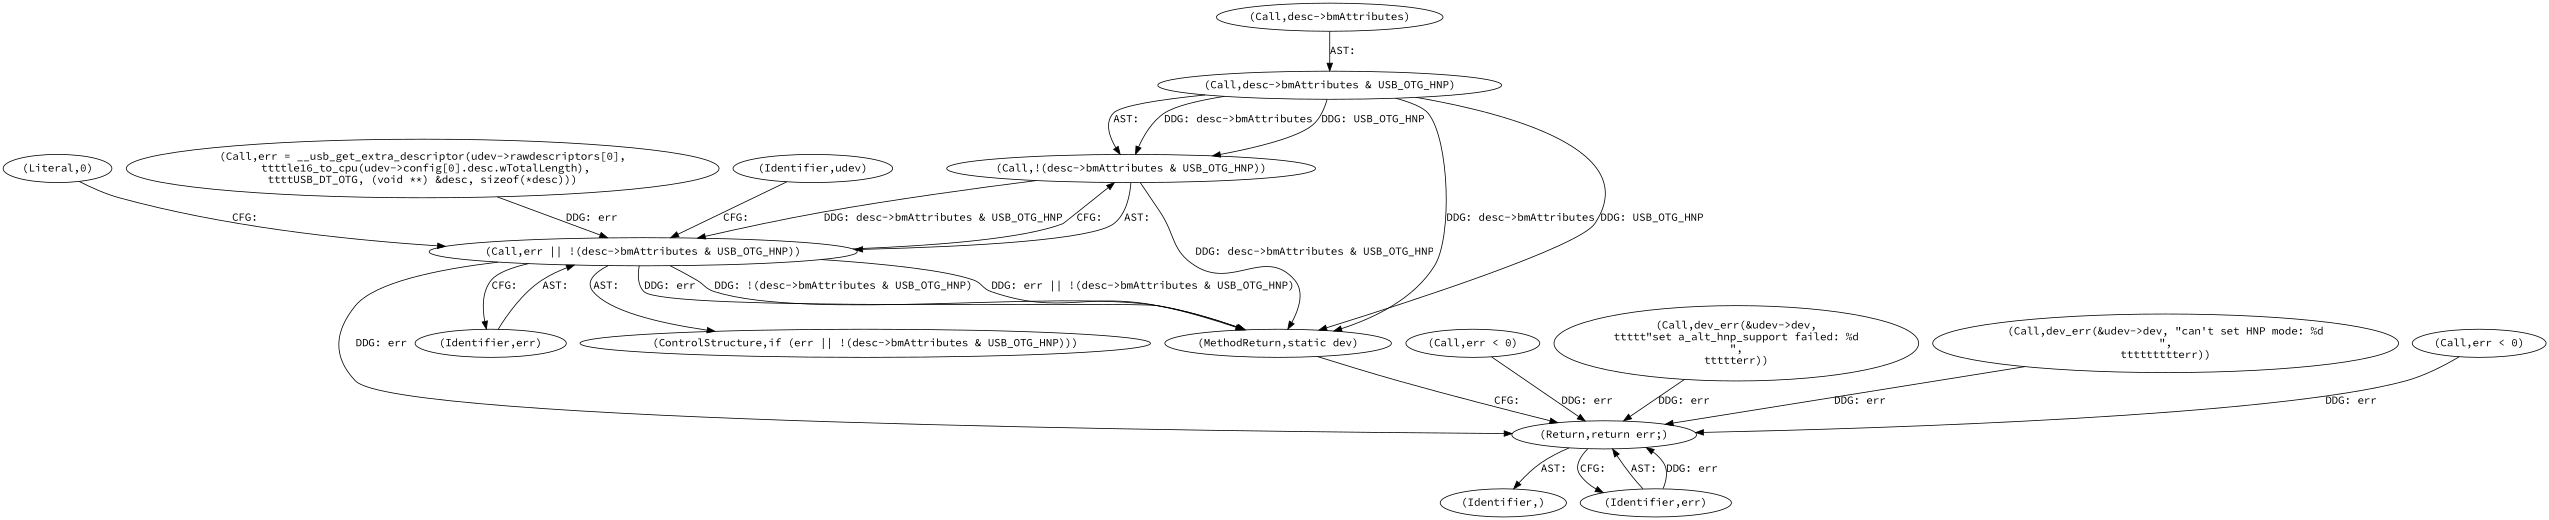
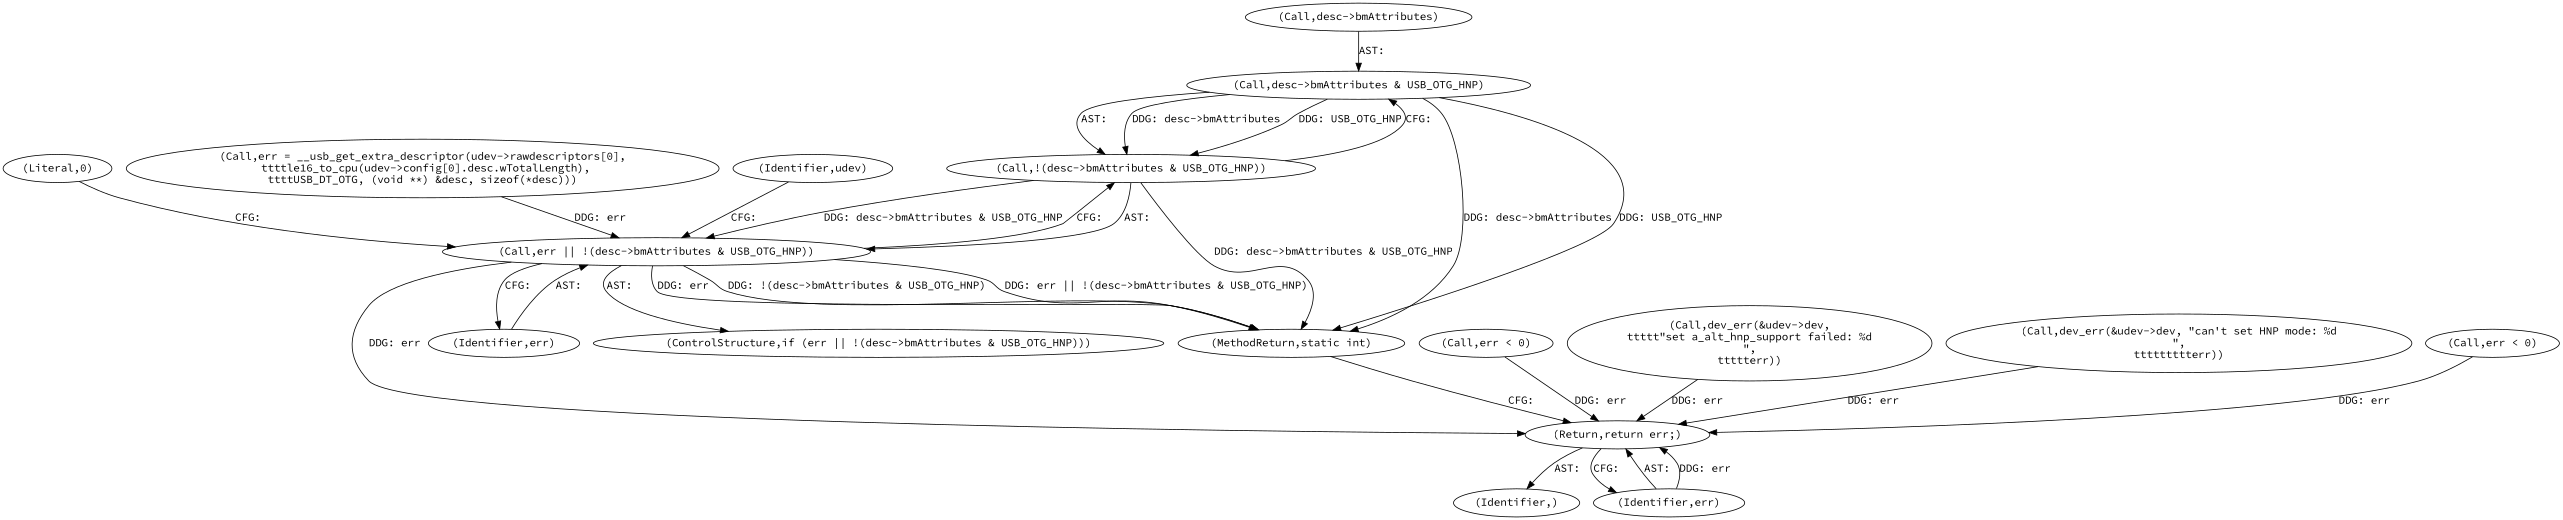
edge "(Call,!(desc->bmAttributes & USB_OTG_HNP))" -> "(Call,desc->bmAttributes & USB_OTG_HNP)": added, label "CFG:"
node "(MethodReturn,static dev)": label "(MethodReturn,static dev)" -> "(MethodReturn,static int)"
